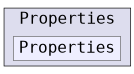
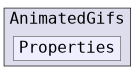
cluster "Properties": label "Properties" -> "AnimatedGifs"
